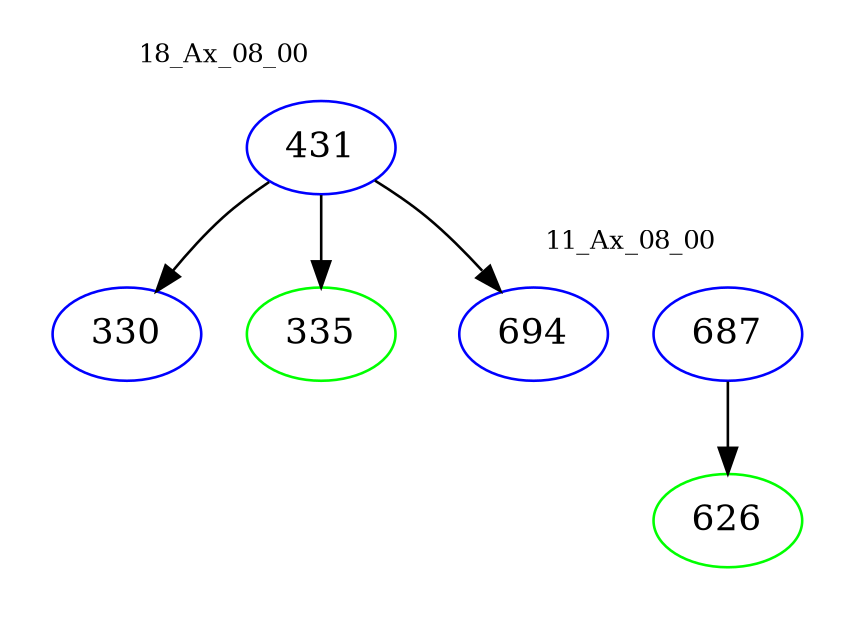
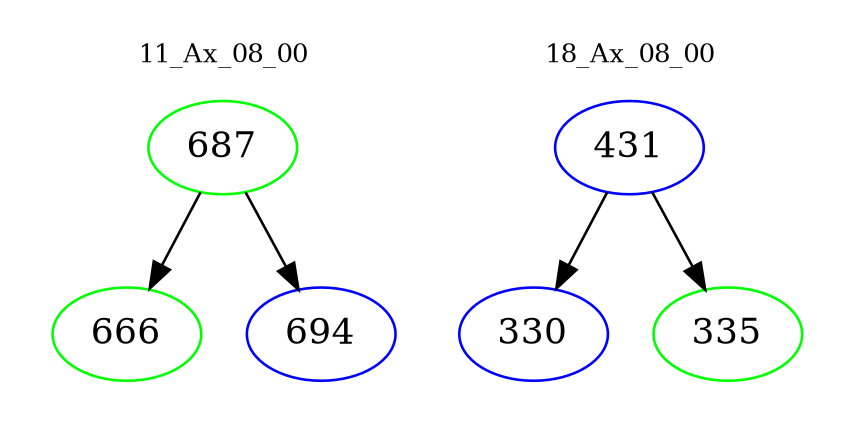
edge "431" -> "694": now "687" -> "694"
node "687": color blue -> green
node "626": label "626" -> "666"
